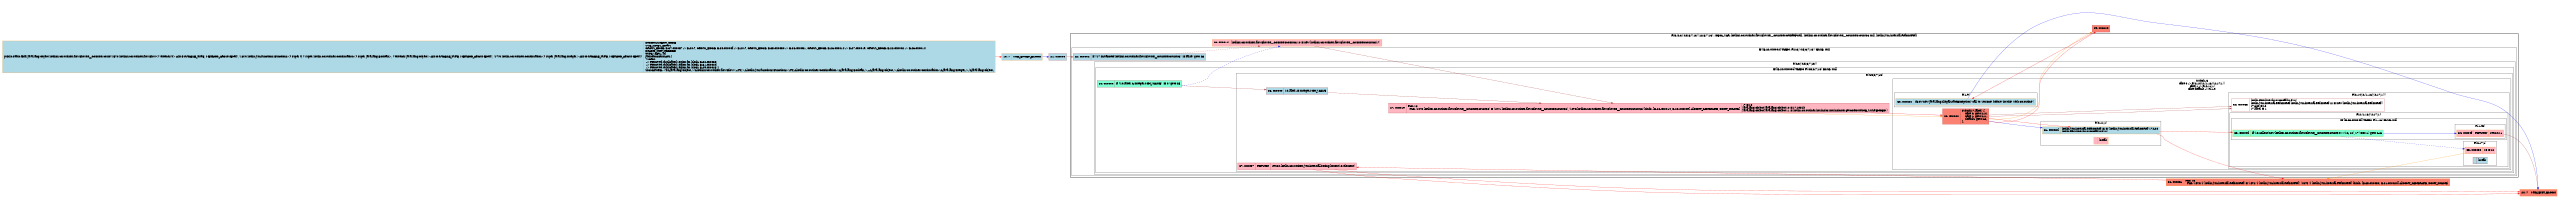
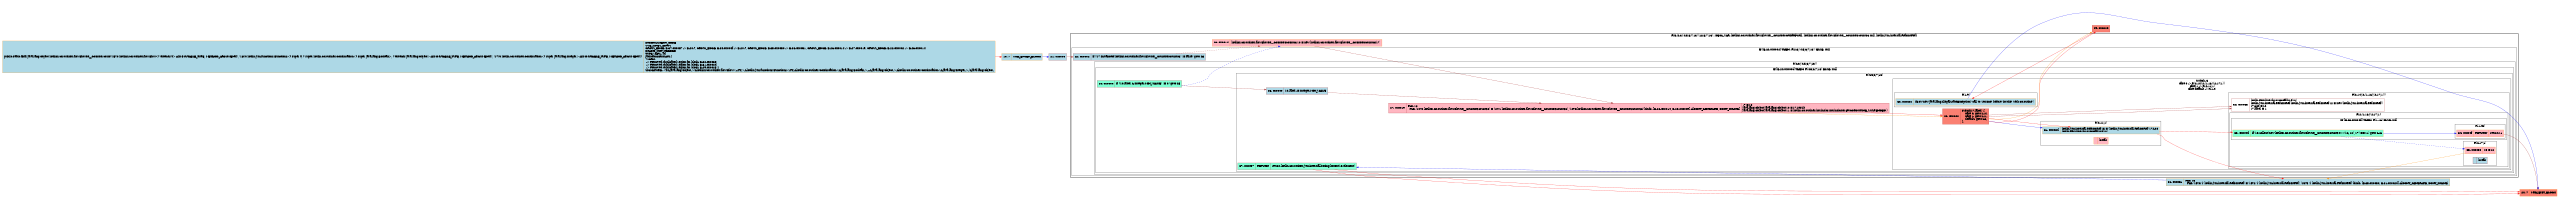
node "37: 0x0057": fillcolor lightpink -> aquamarine
edge "36: 0x0051" -> "37: 0x0057": color red -> blue
node "36: 0x0051": fillcolor salmon -> lightblue
